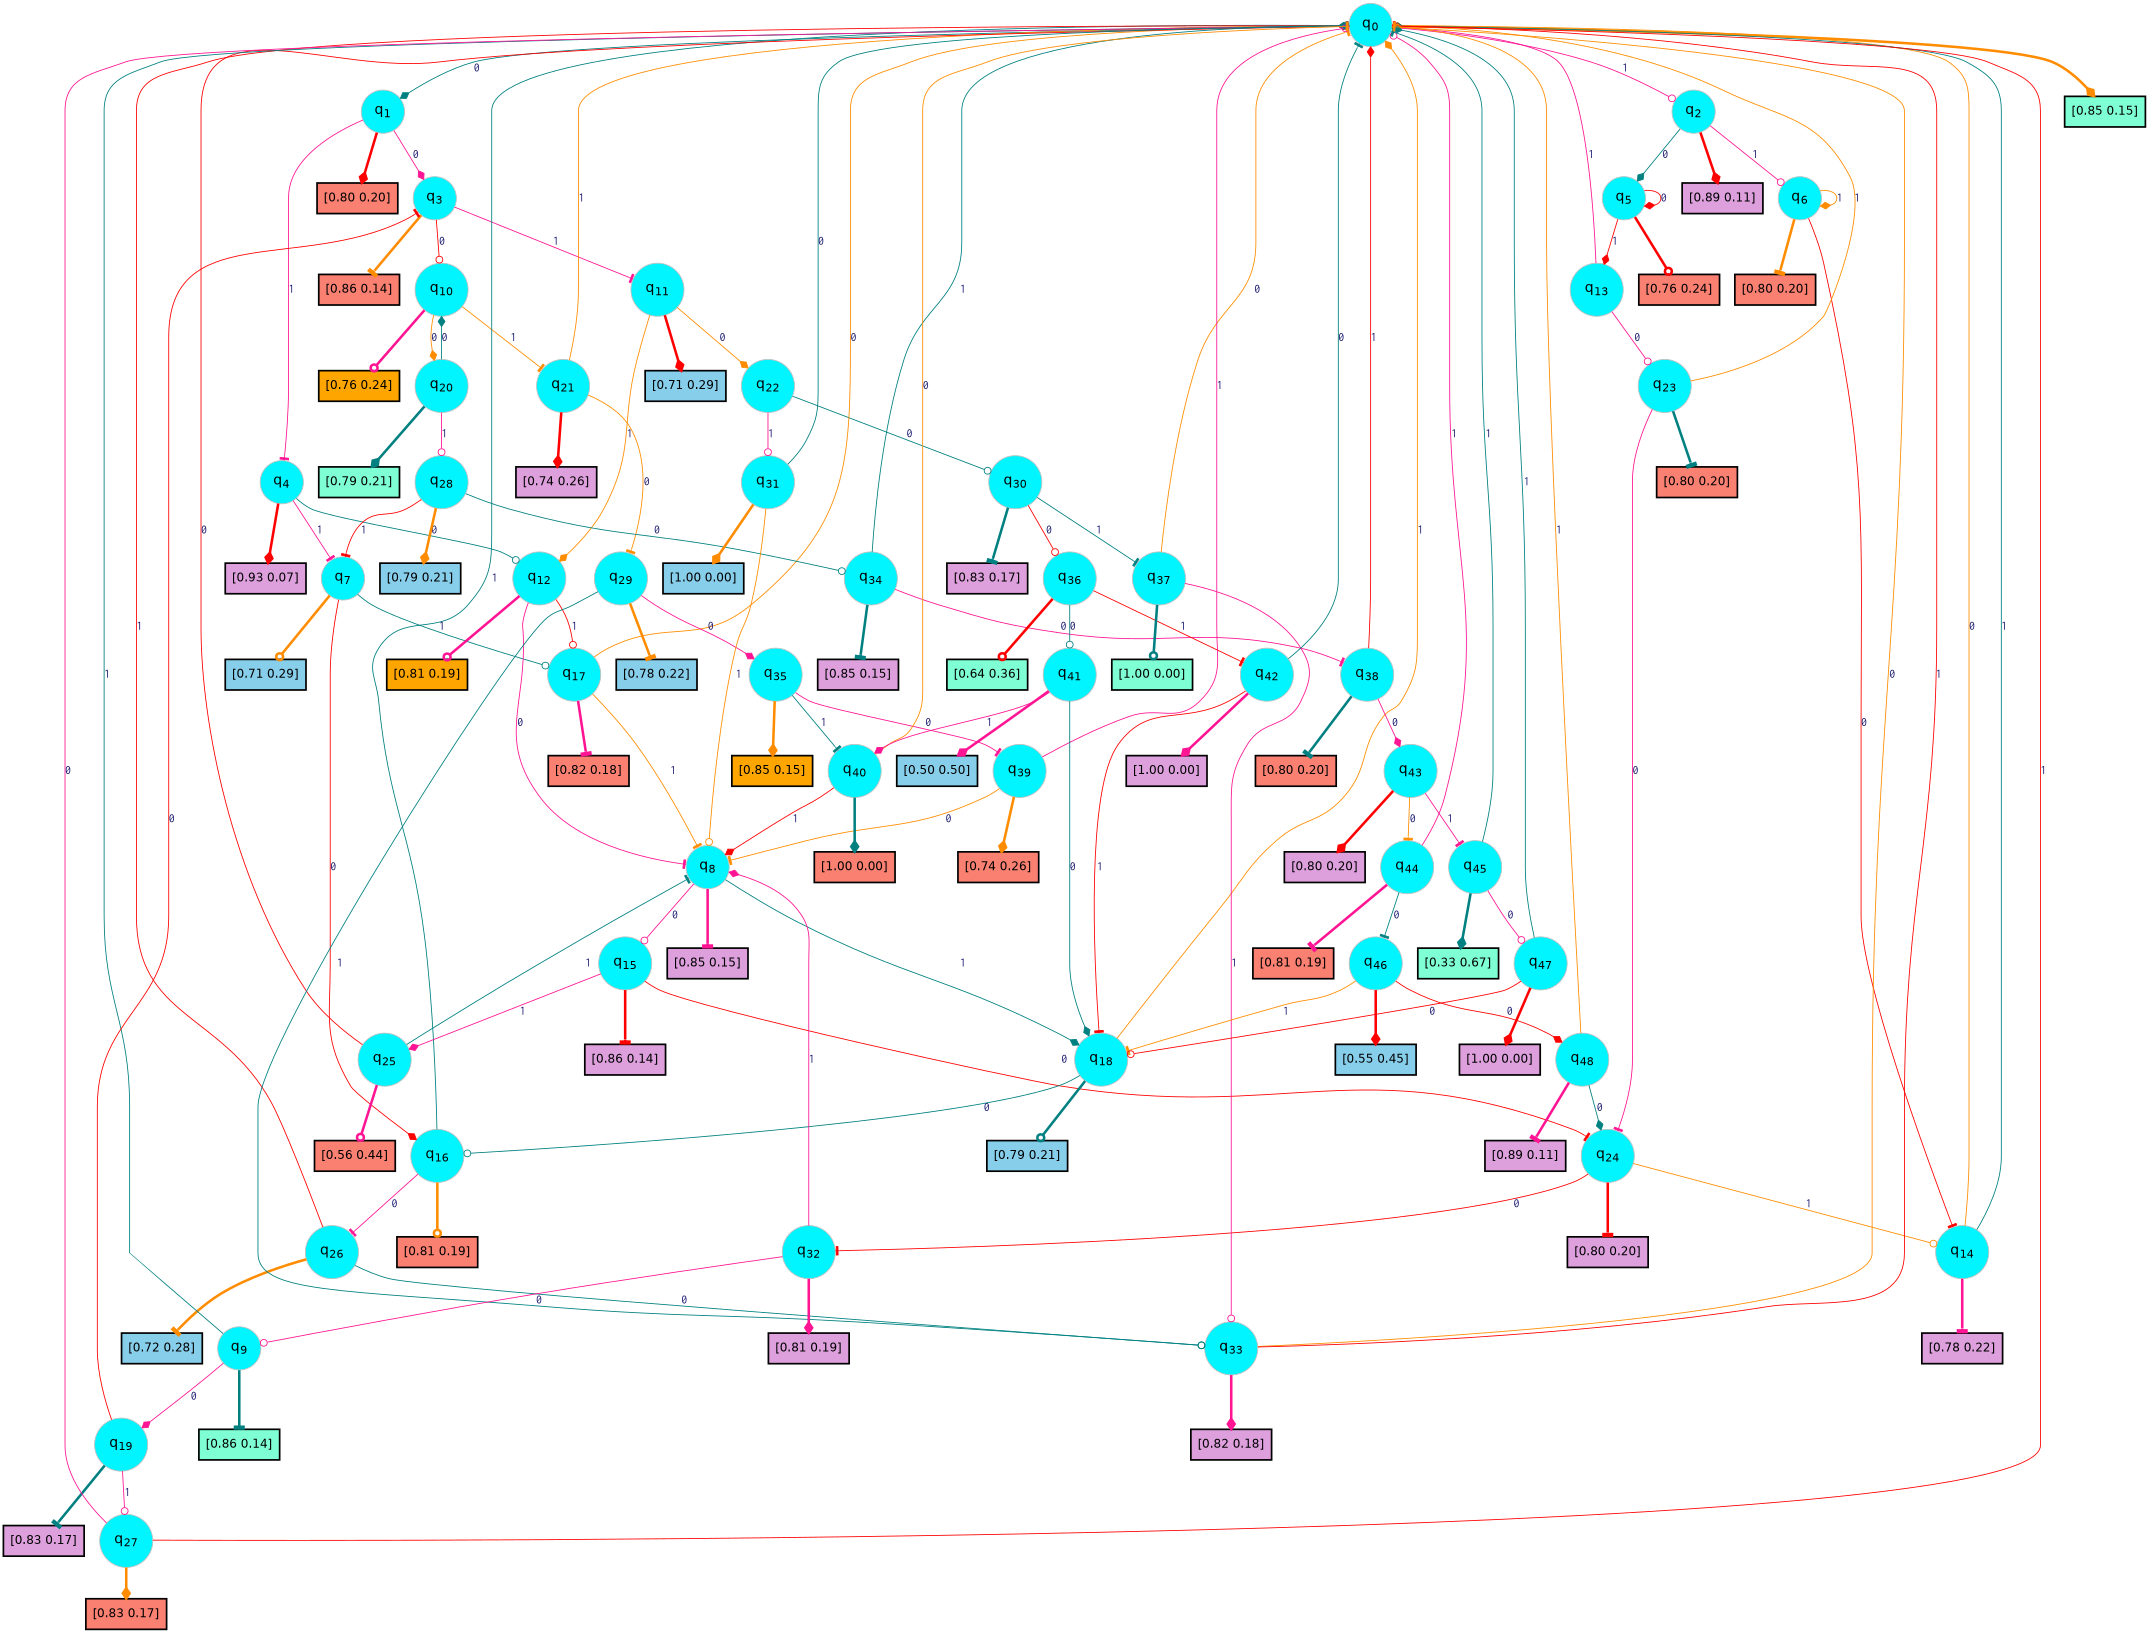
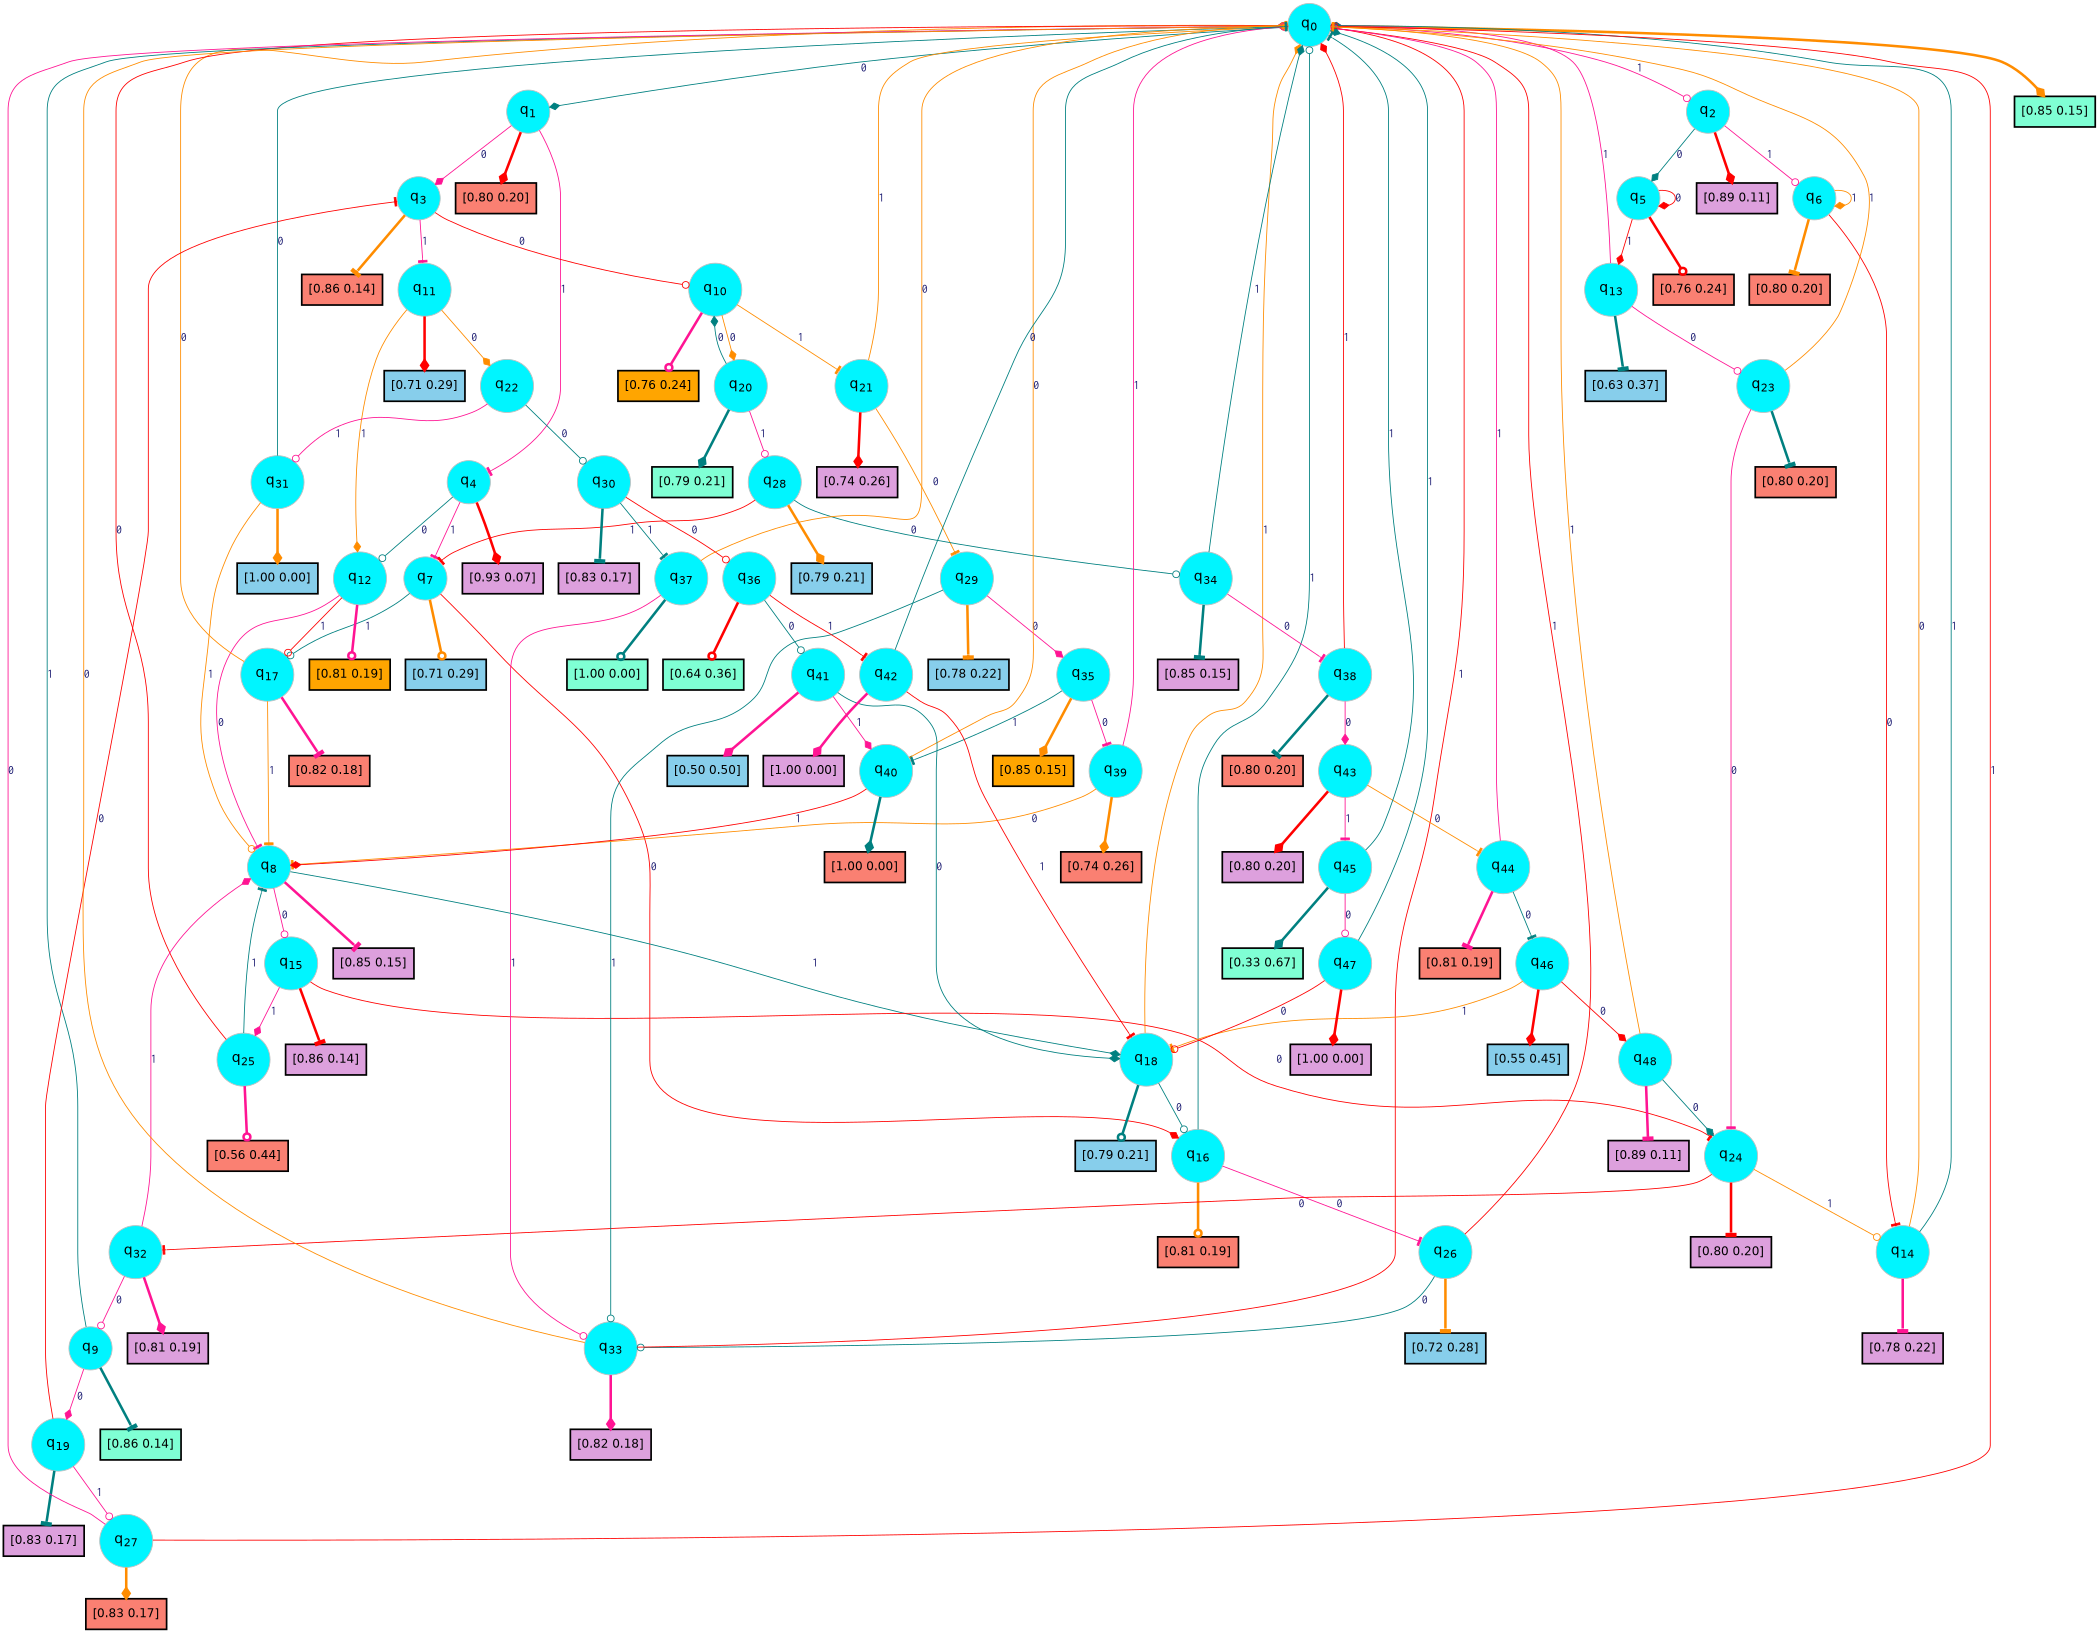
node "[0.63 0.37]": added
